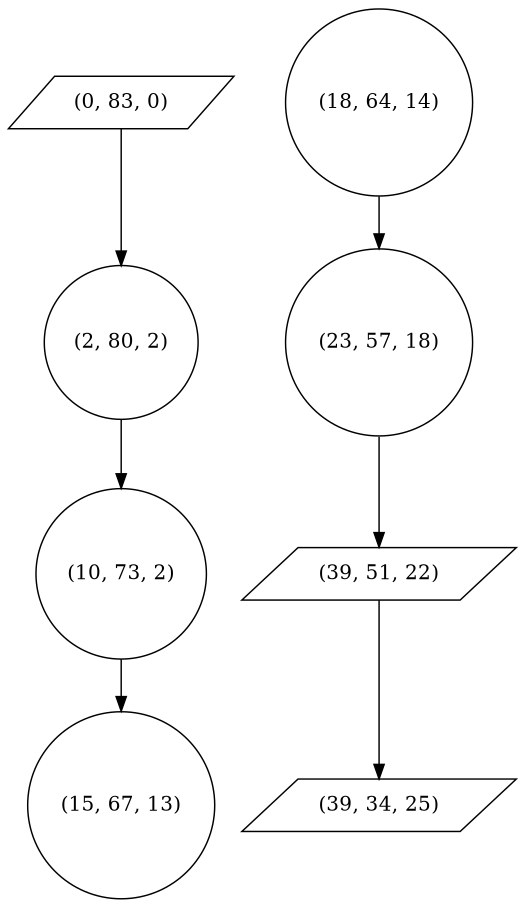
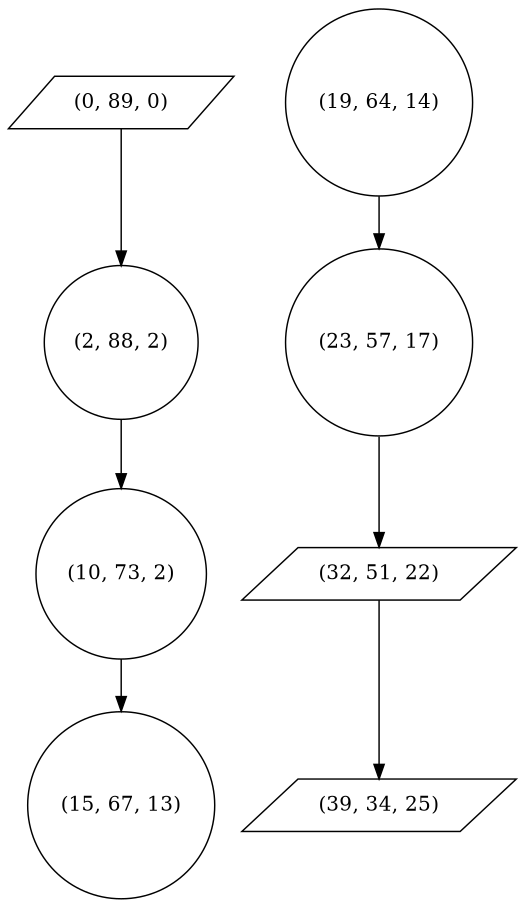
node "(0, 83, 0)": label "(0, 83, 0)" -> "(0, 89, 0)"
node "(18, 64, 14)": label "(18, 64, 14)" -> "(19, 64, 14)"
node "(2, 80, 2)": label "(2, 80, 2)" -> "(2, 88, 2)"
node "(23, 57, 18)": label "(23, 57, 18)" -> "(23, 57, 17)"
node "(39, 51, 22)": label "(39, 51, 22)" -> "(32, 51, 22)"
